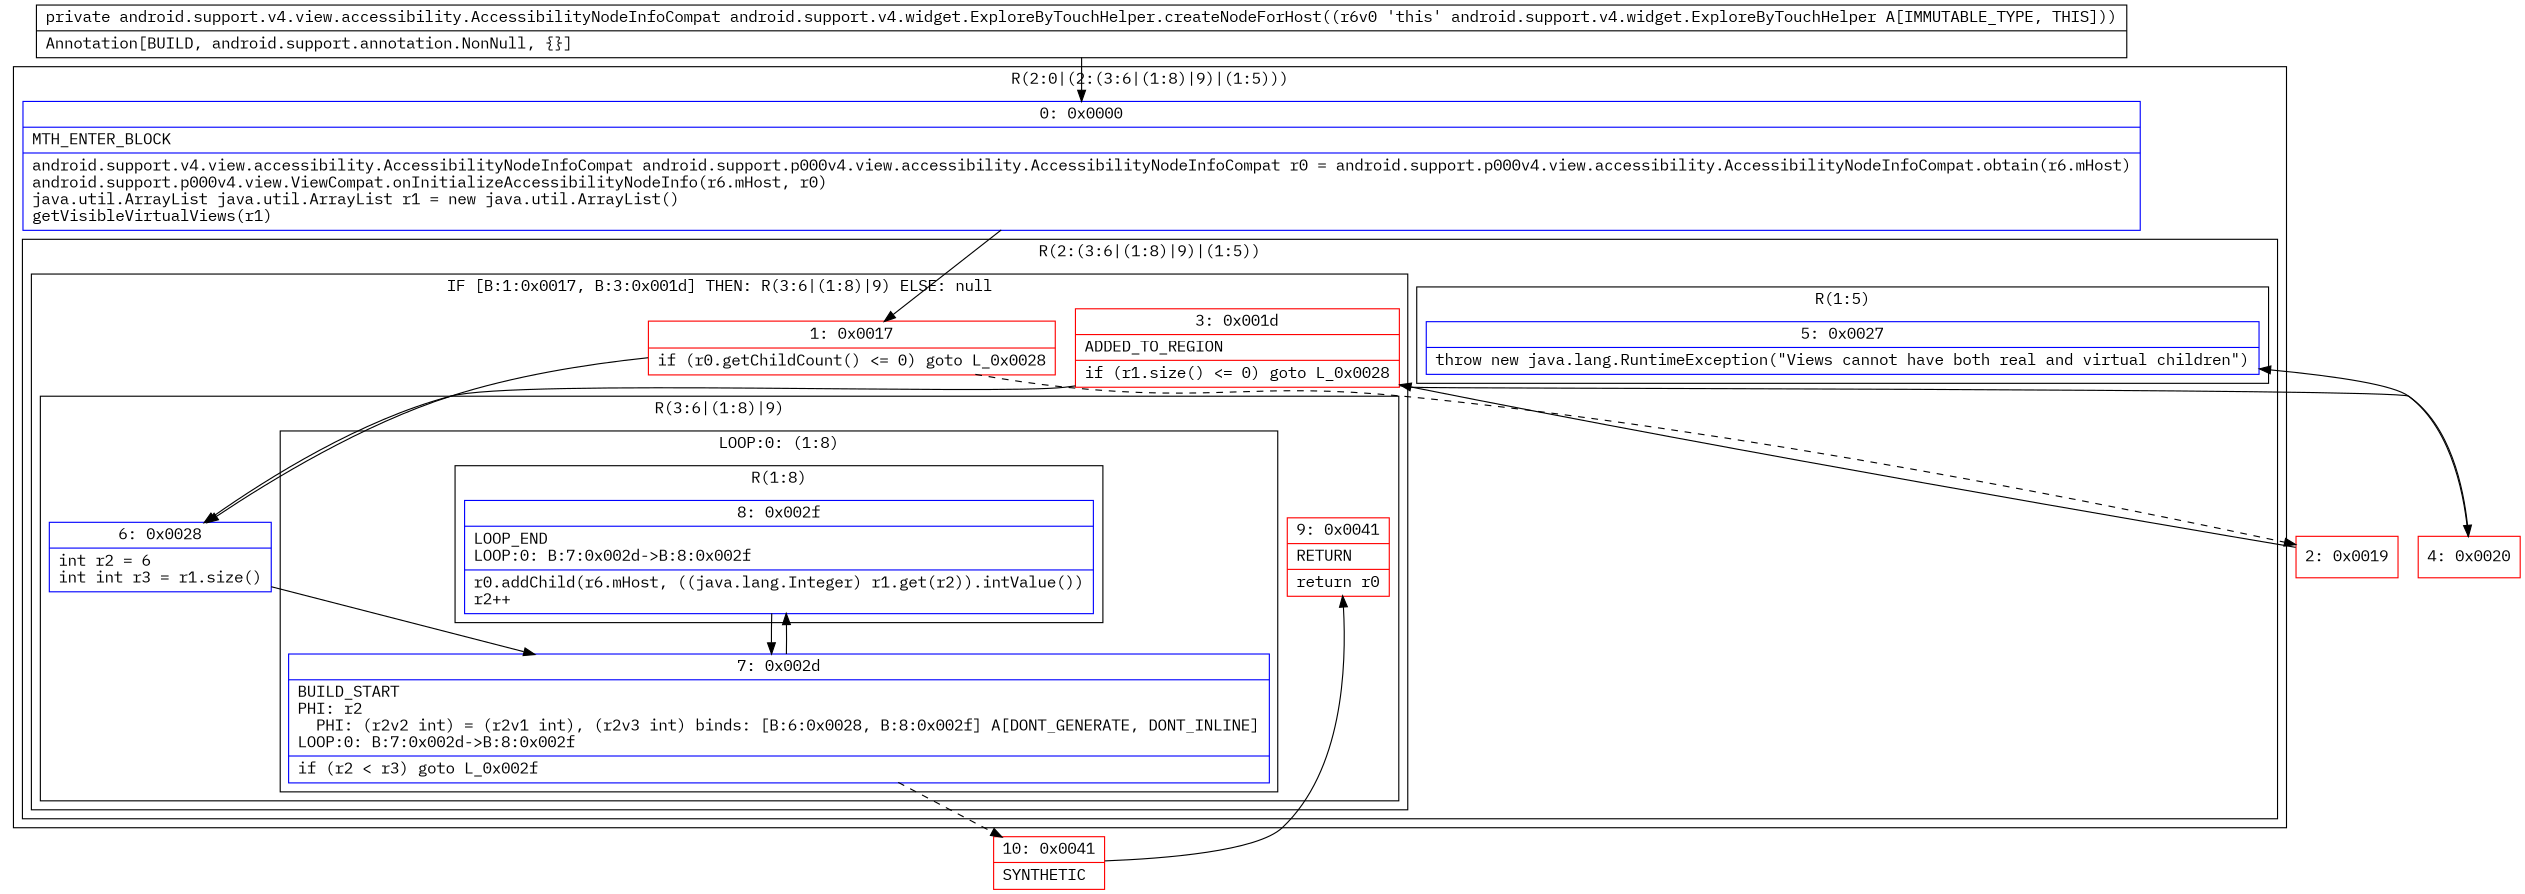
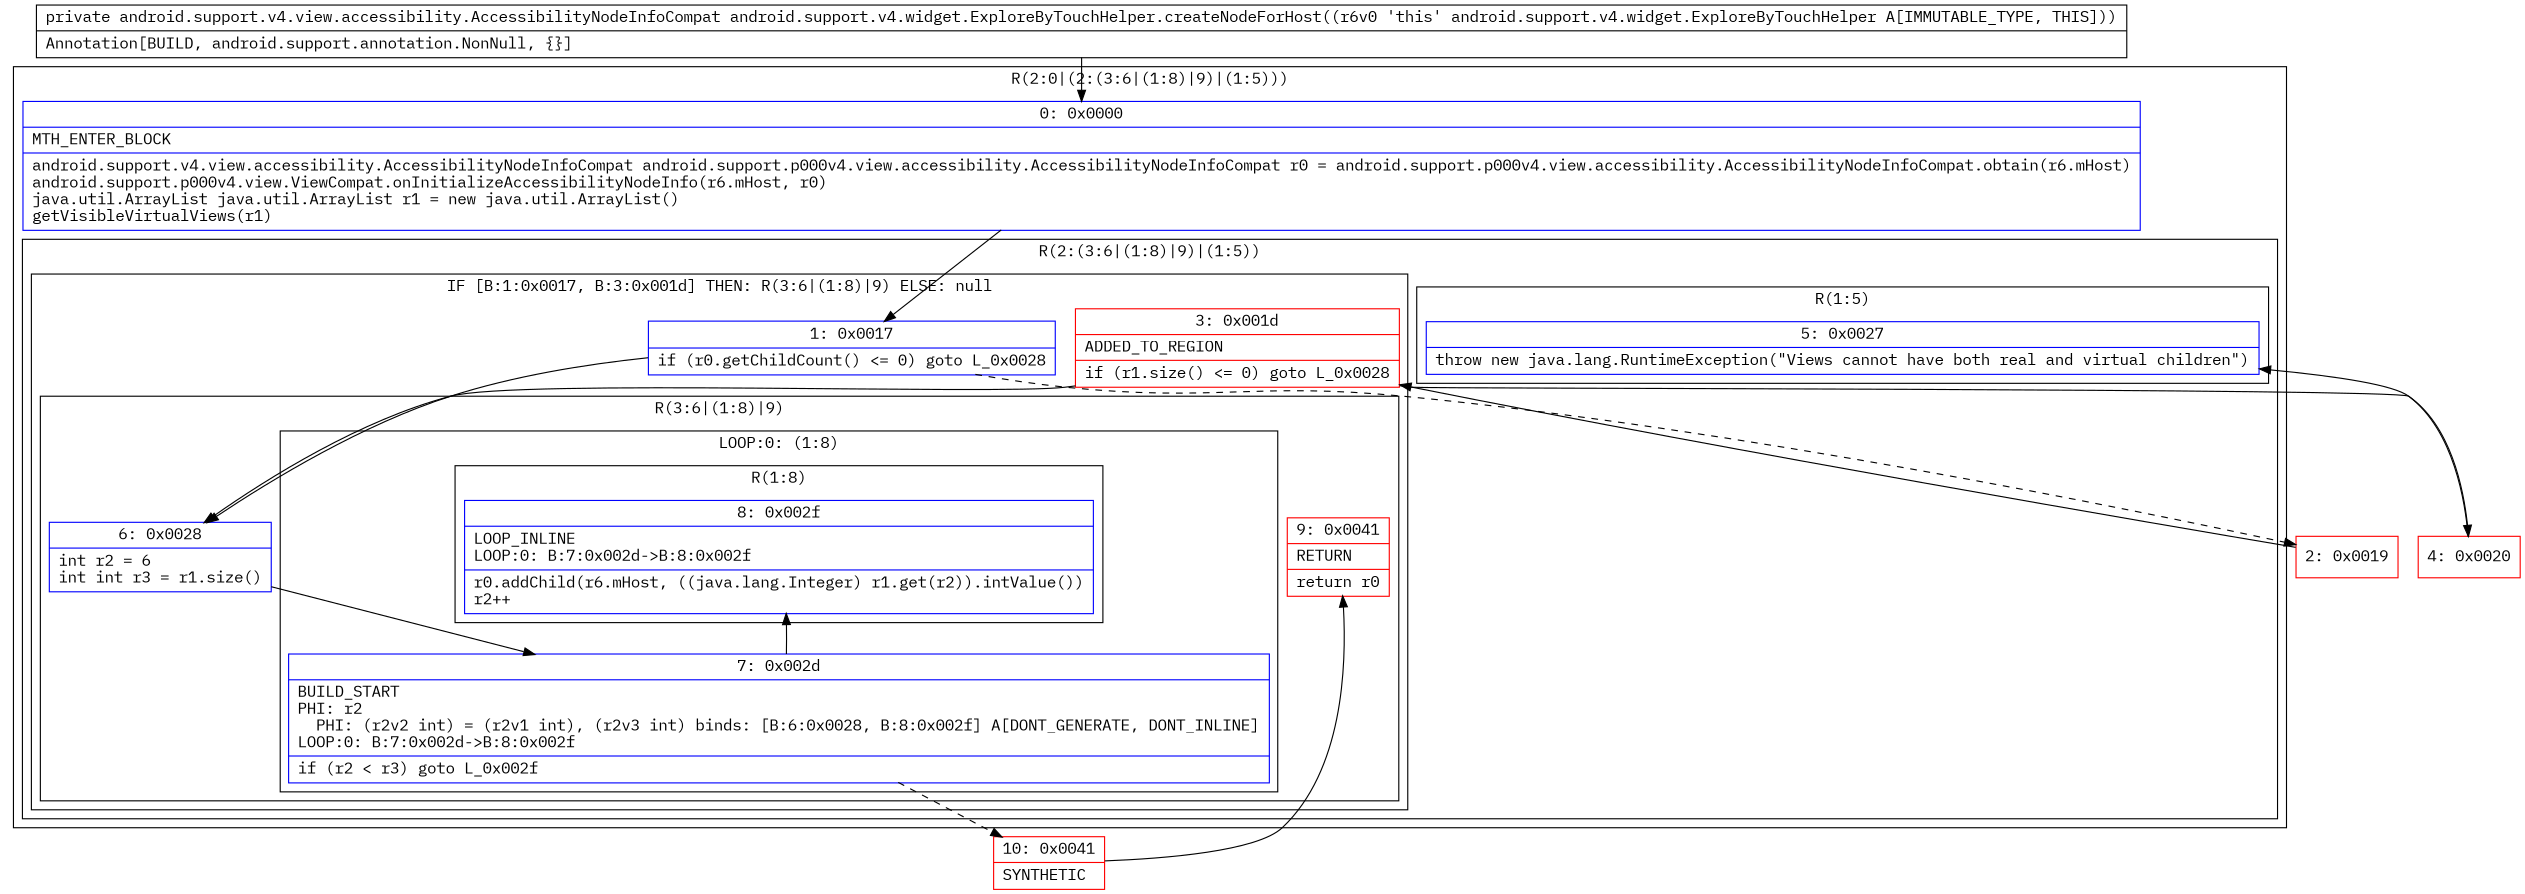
node "1: 0x0017": color red -> blue
node "8: 0x002f": text "LOOP_END" -> "LOOP_INLINE"
edge "8: 0x002f" -> "7: 0x002d": removed
